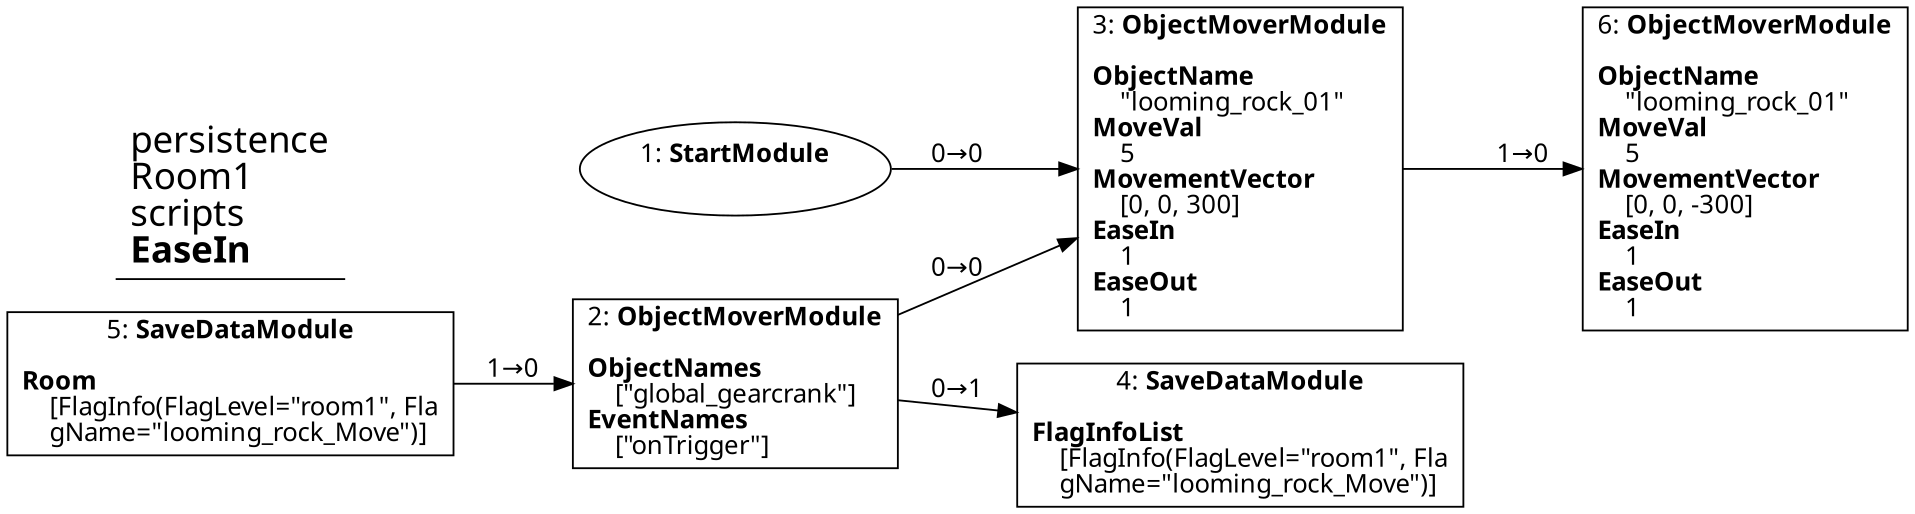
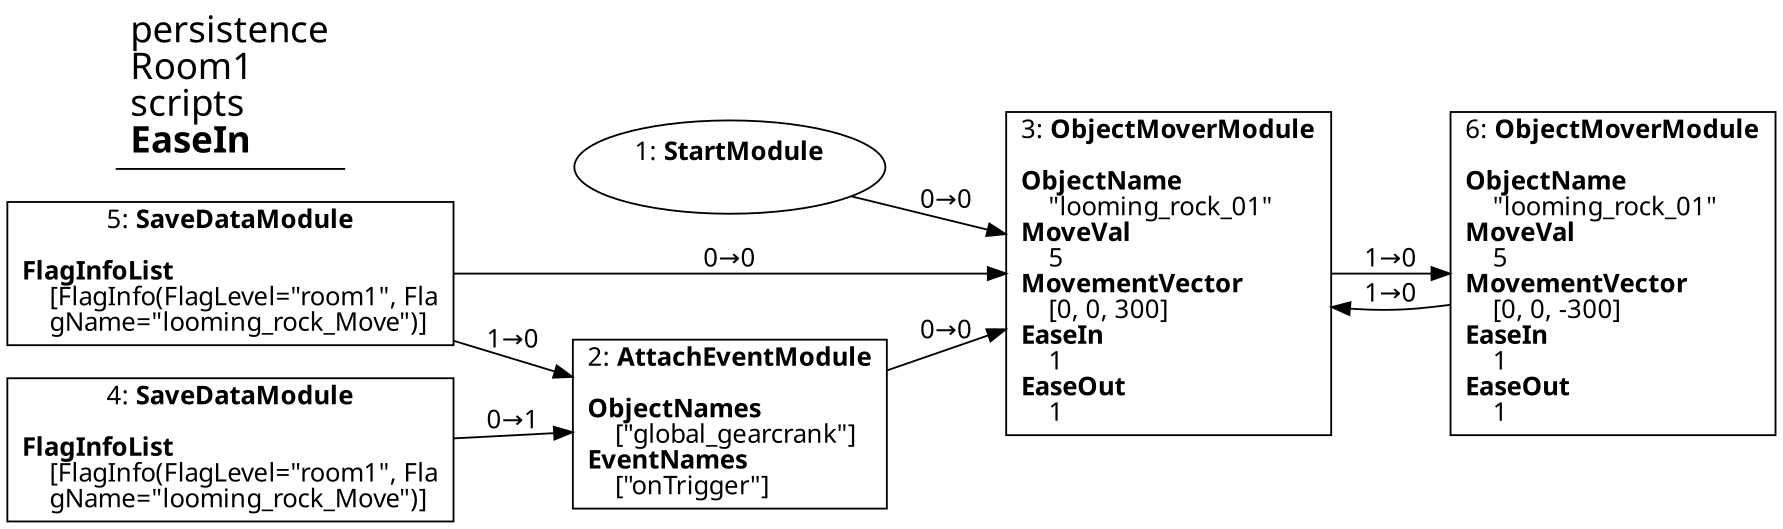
edge "5:" -> "3:": added, label "0→0"
edge "6:" -> "3:": added, label "1→0"
node "2:": text "ObjectMoverModule" -> "AttachEventModule"
node "5:": text "Room" -> "FlagInfoList"
edge "2:" -> "4:": reversed
